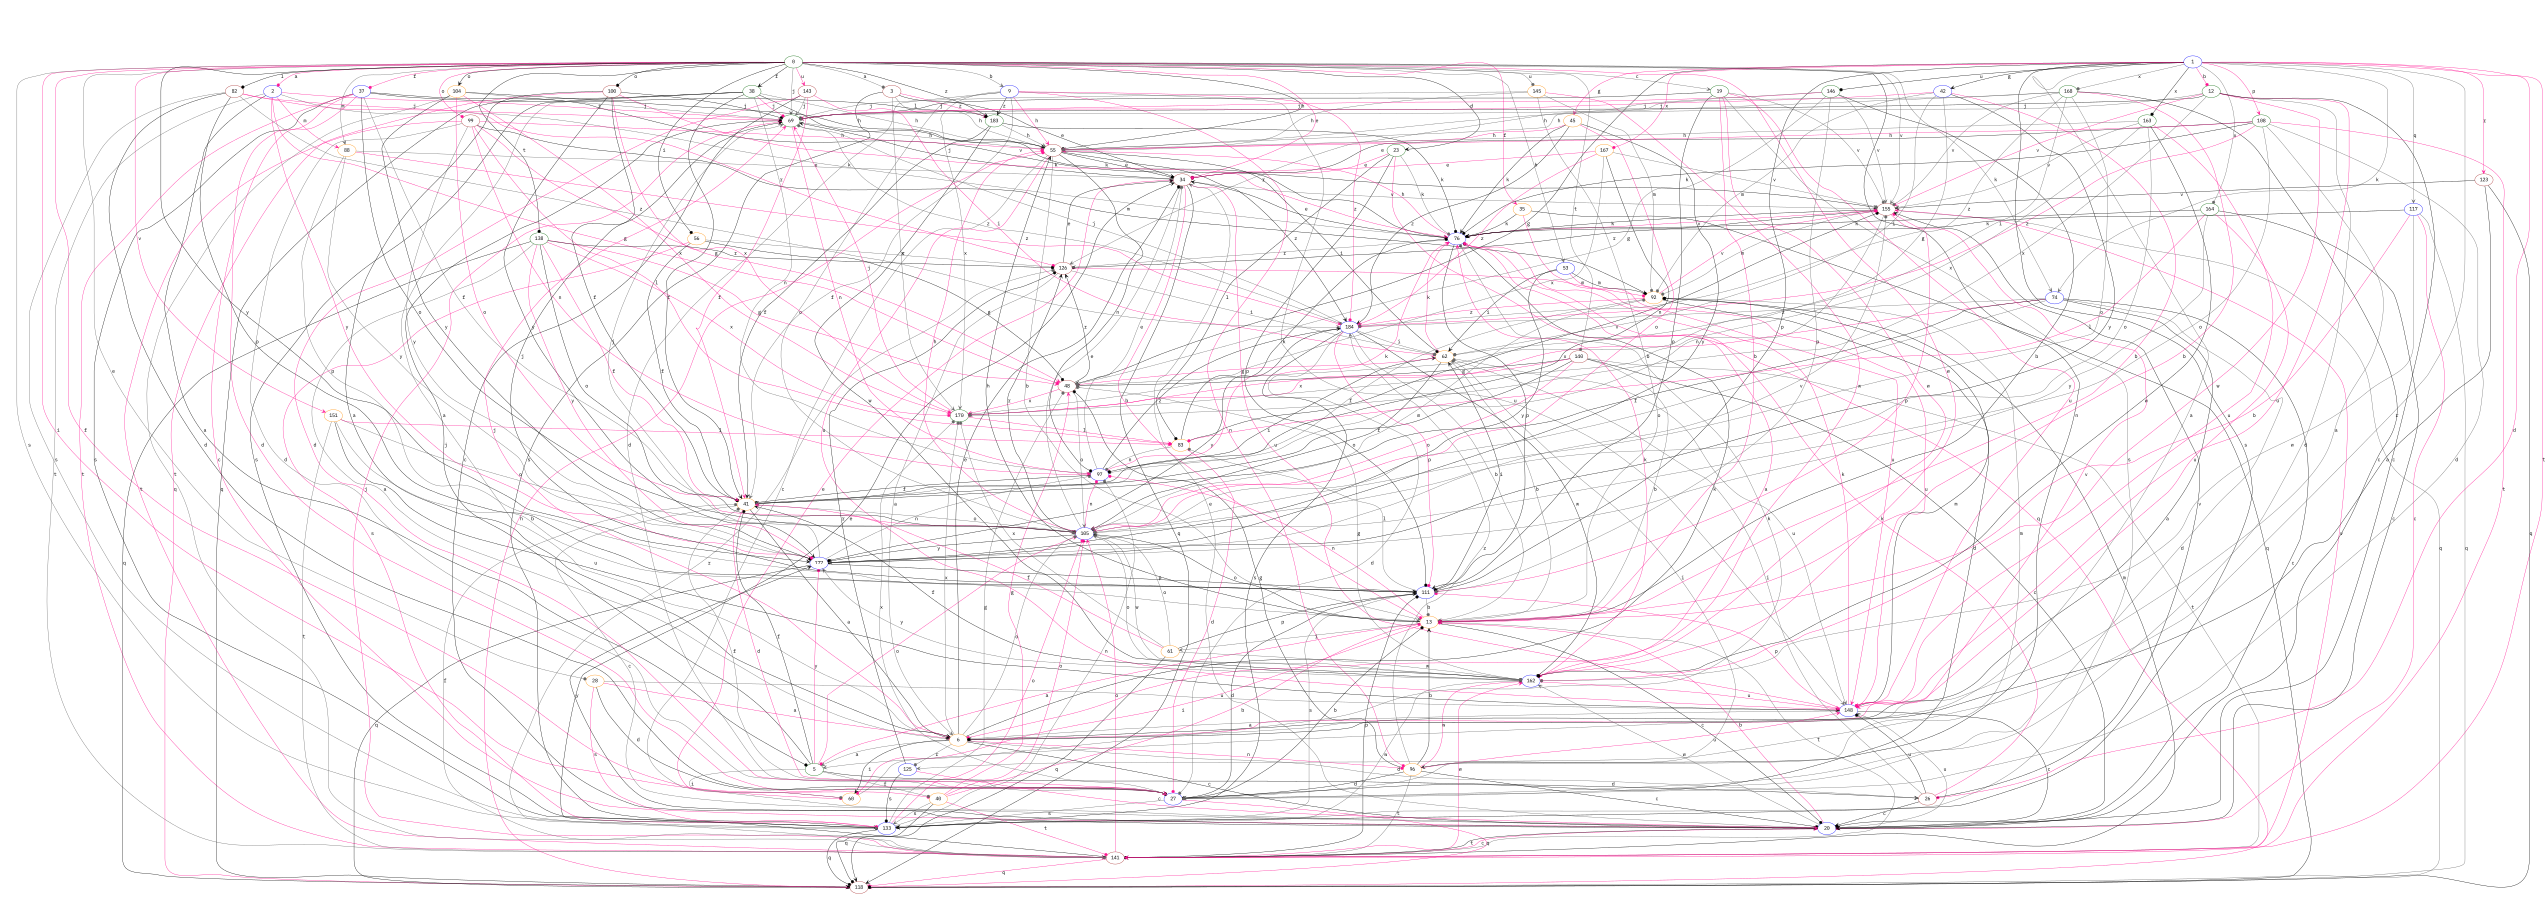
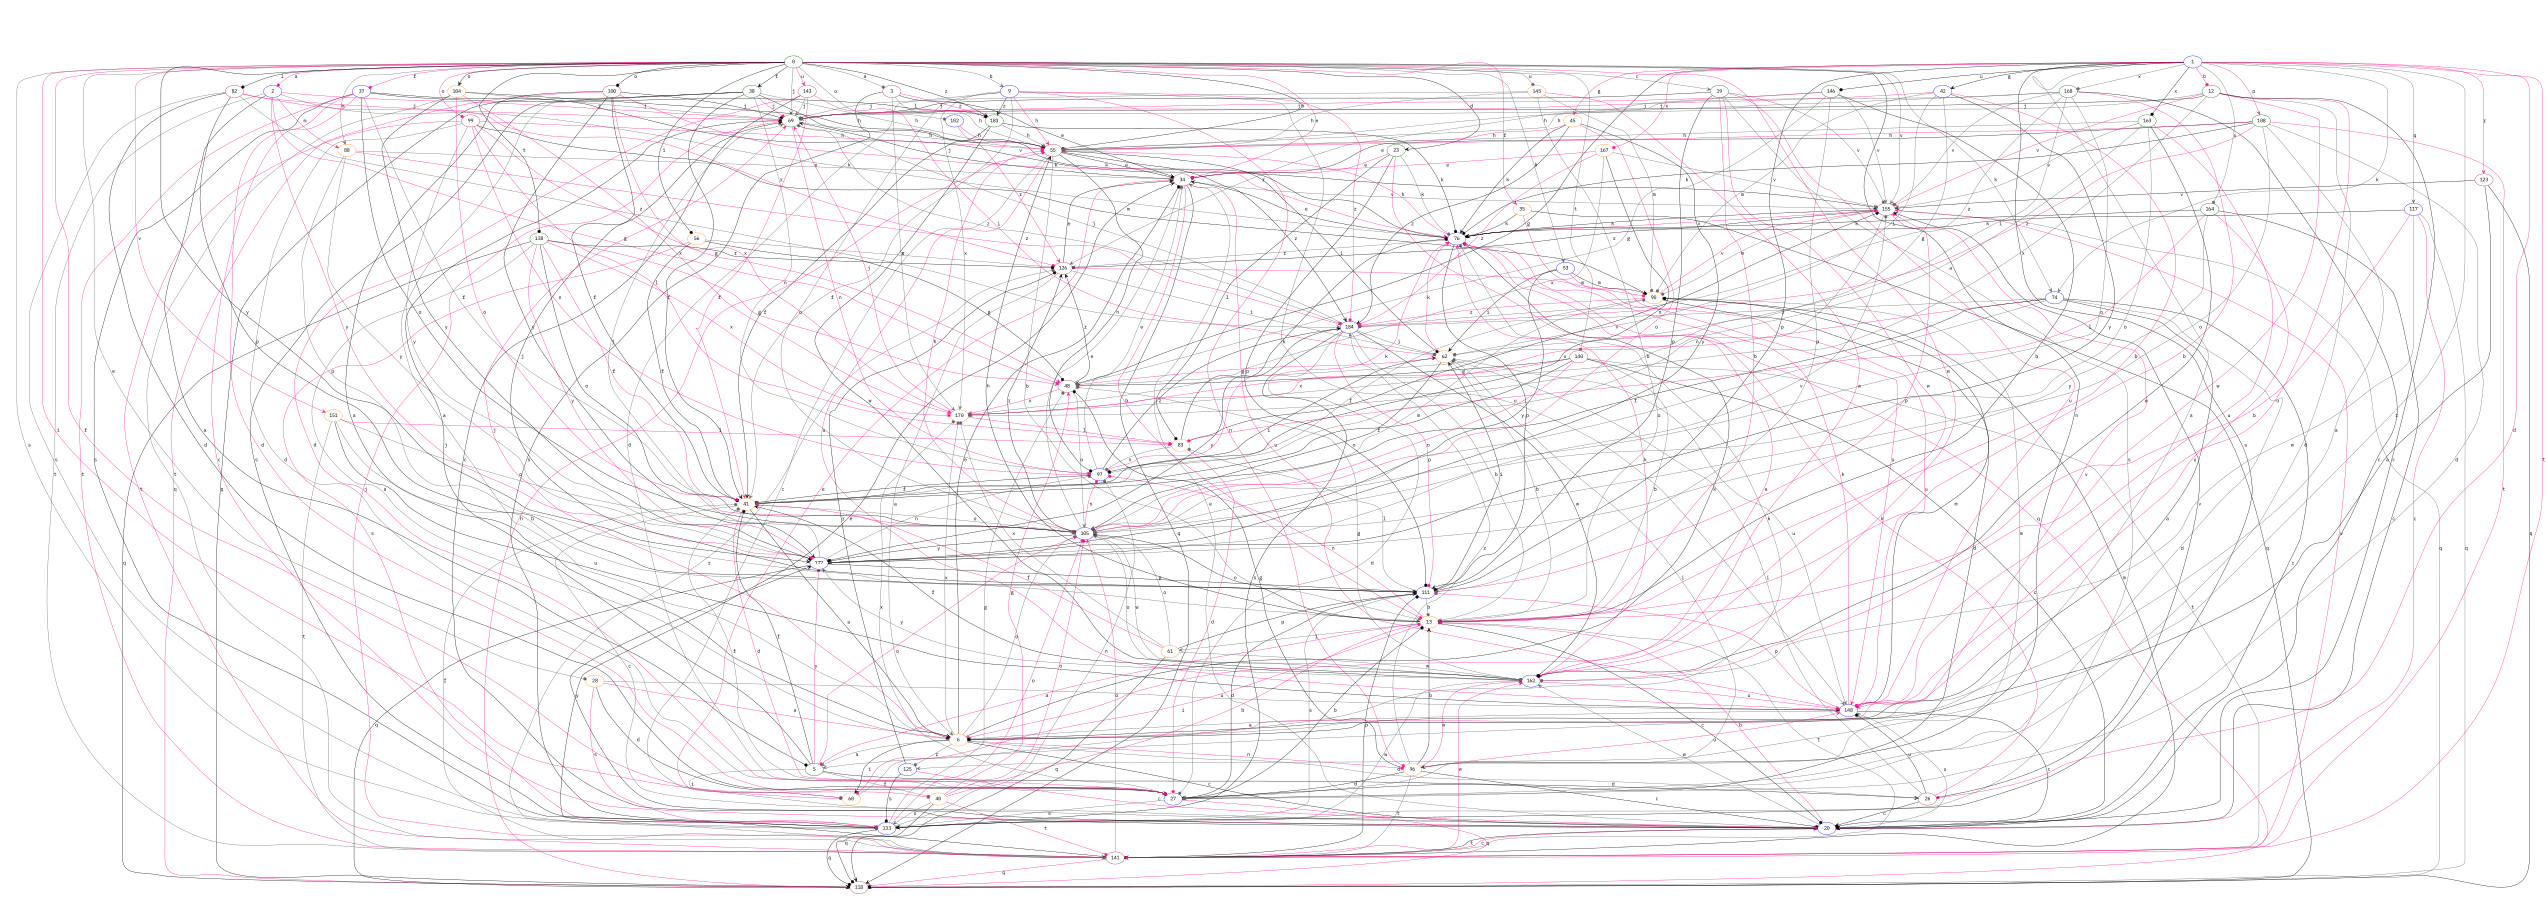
node "102": added
edge "163" -> "170": label "x" -> "a"
node "92": label "92" -> "90"
node "170": color darkgreen -> darkorange
